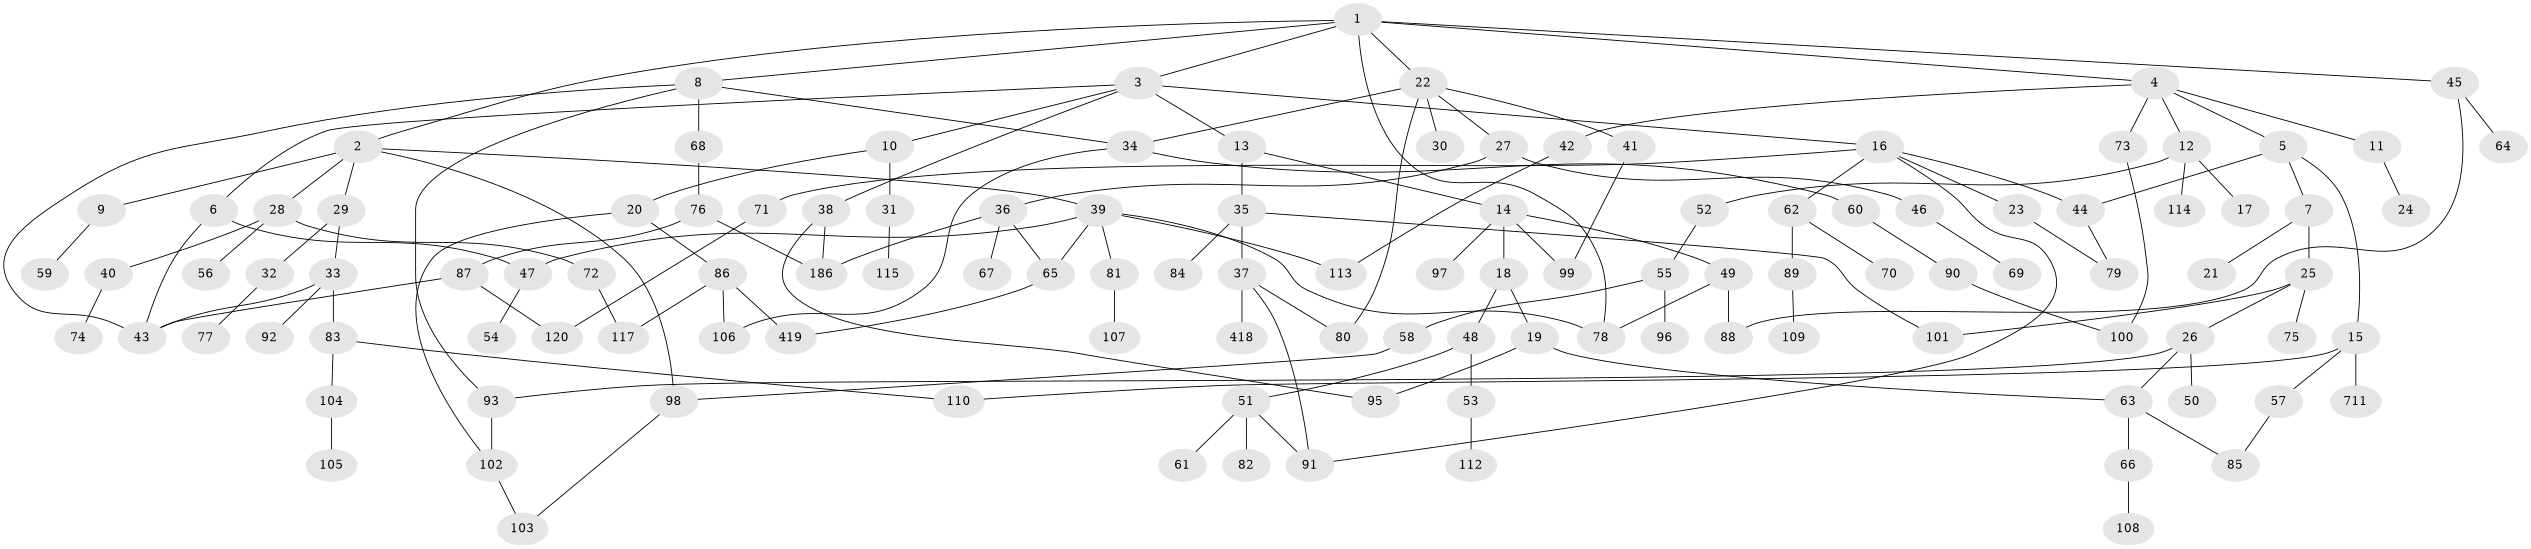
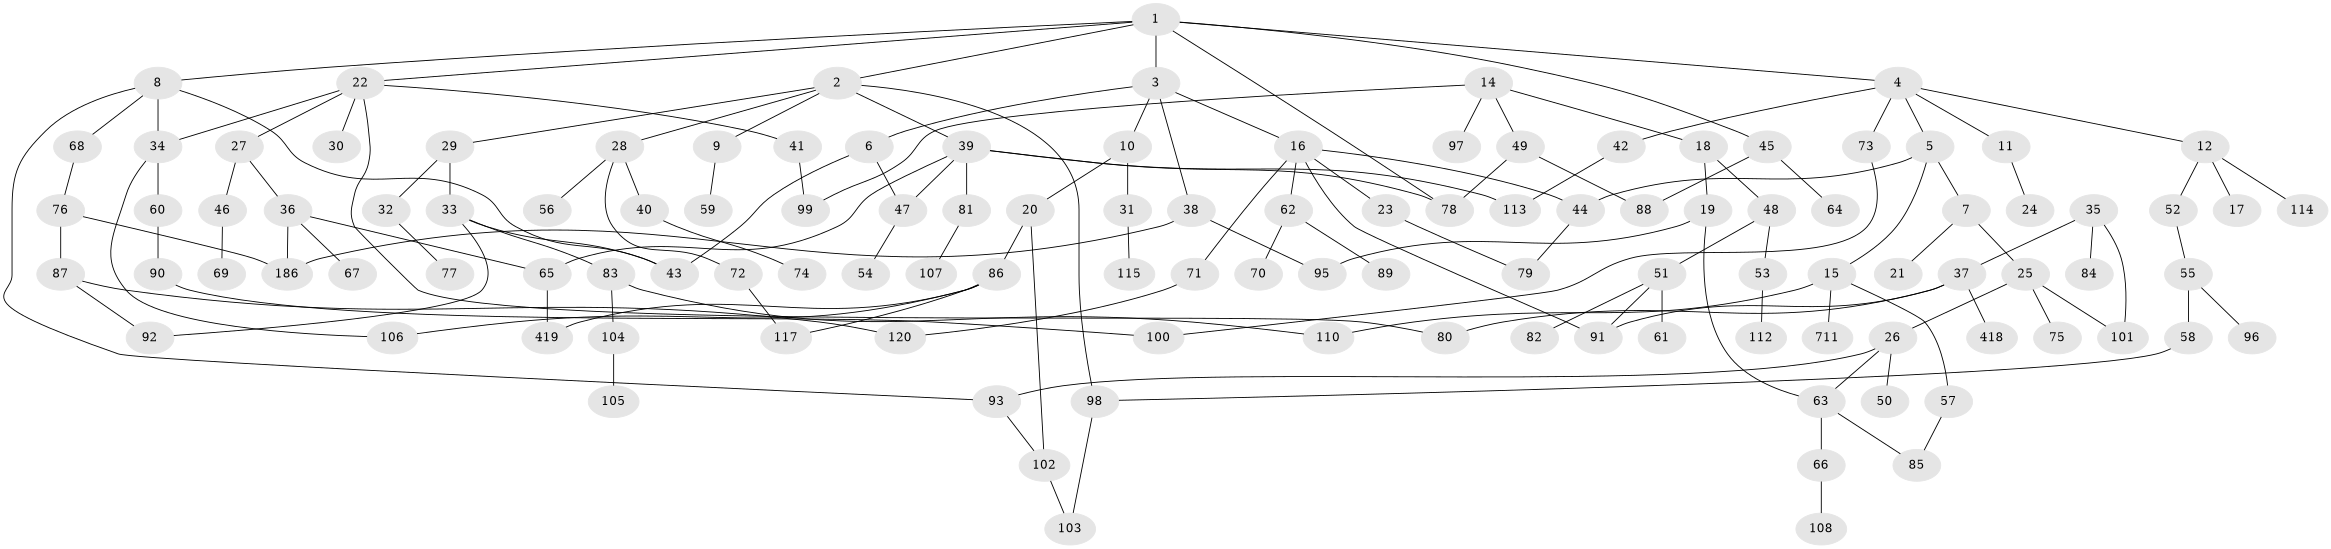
node "13": removed
edge "87" -- "43": now "87" -- "92"
node "109": removed
